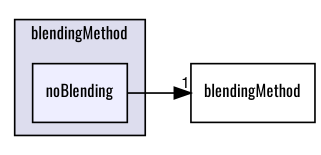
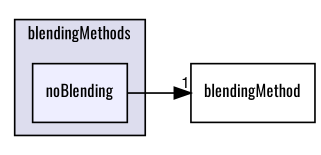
cluster "blendingMethod": label "blendingMethod" -> "blendingMethods"
